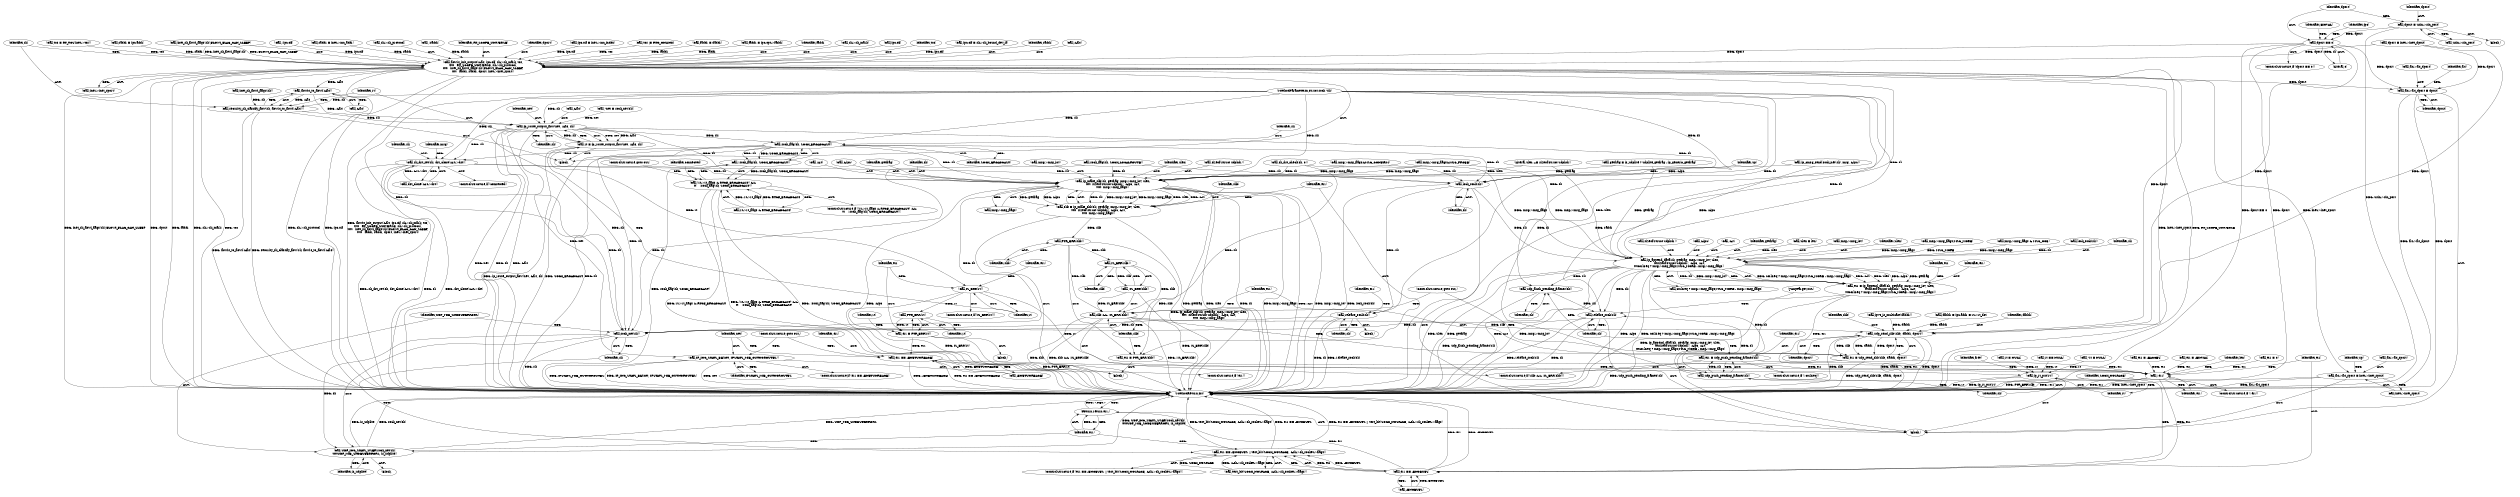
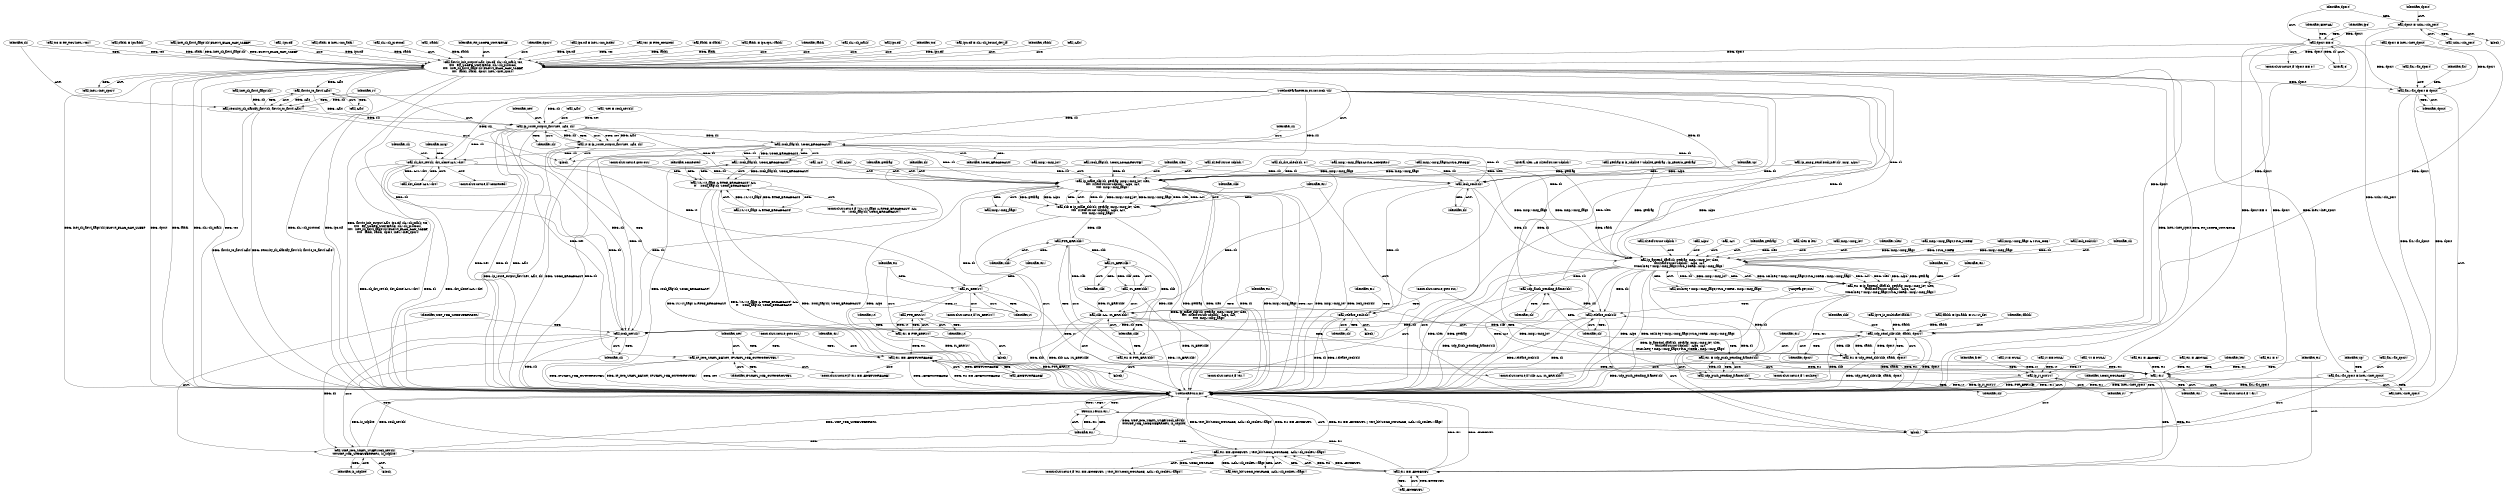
edge "(Call,err = PTR_ERR(skb))" -> "(Call,PTR_ERR(skb))": added, label "CFG:"
edge "(Call,err == -ENETUNREACH)" -> "(ControlStructure,if (err == -ENETUNREACH))": added, label "AST:"
edge "(Call,IP_INC_STATS_BH(net, IPSTATS_MIB_OUTNOROUTES))" -> "(ControlStructure,if (err))": now "(Call,udp_flush_pending_frames(sk))" -> "(ControlStructure,if (err))"
